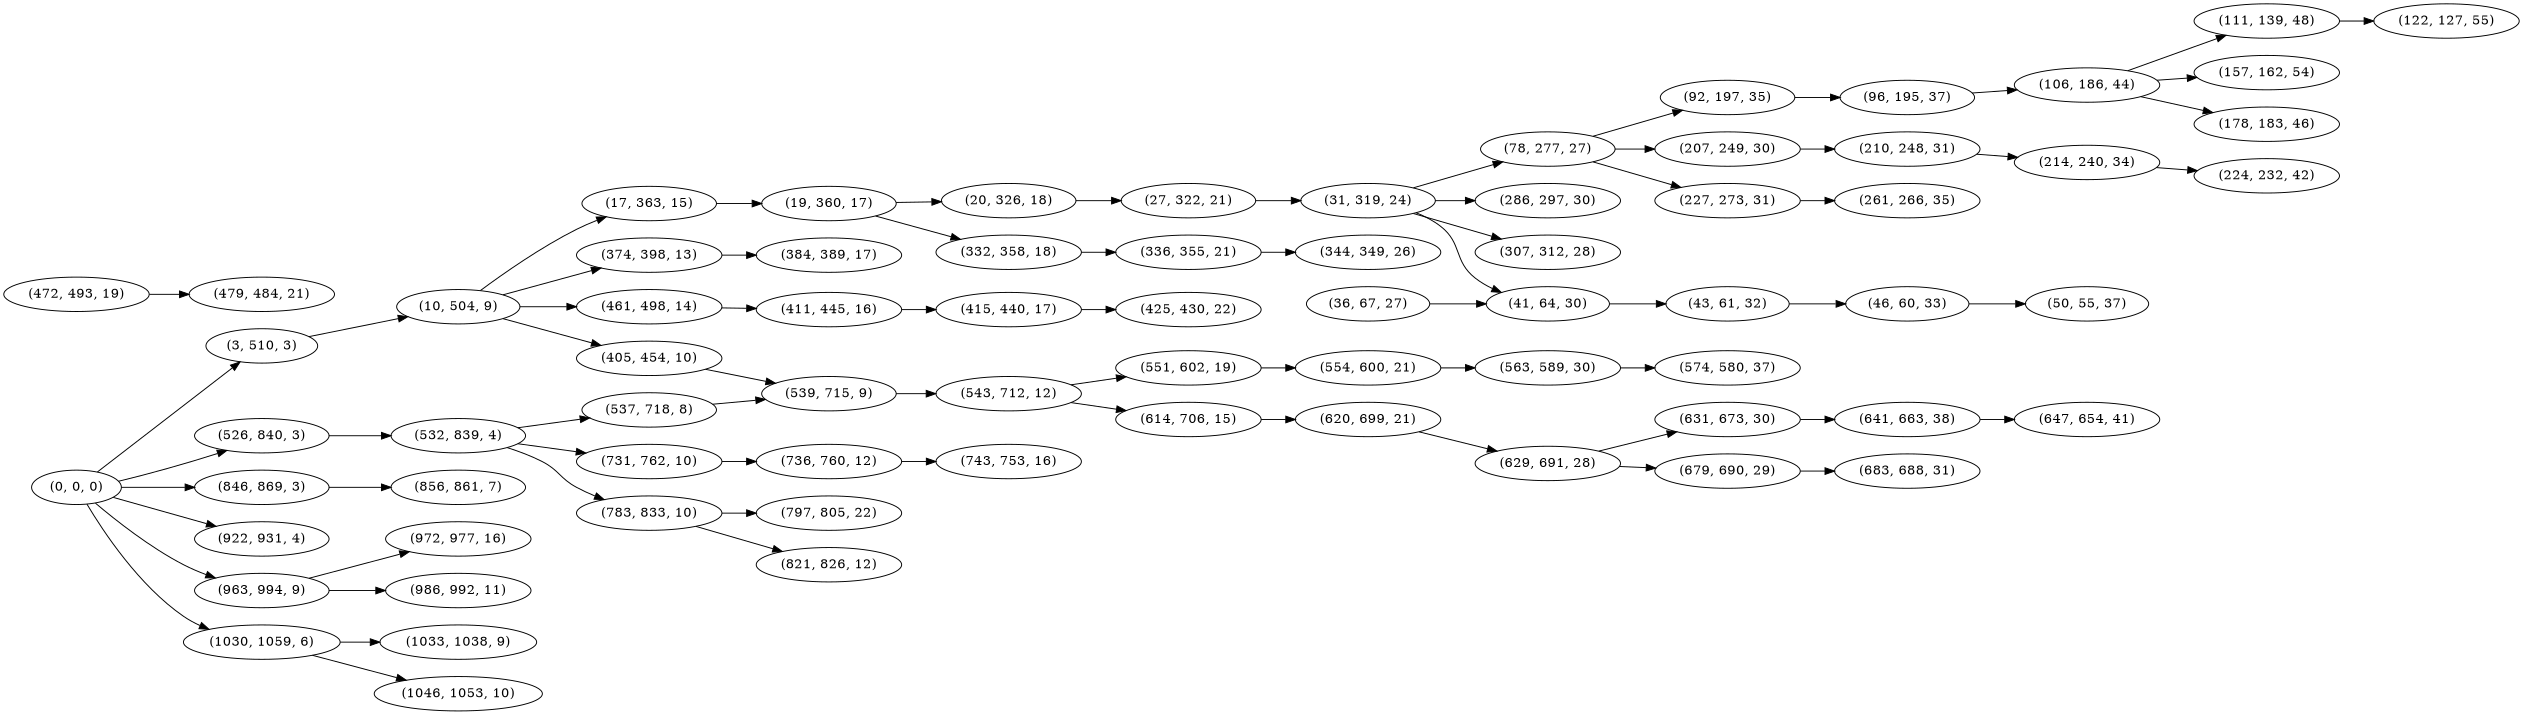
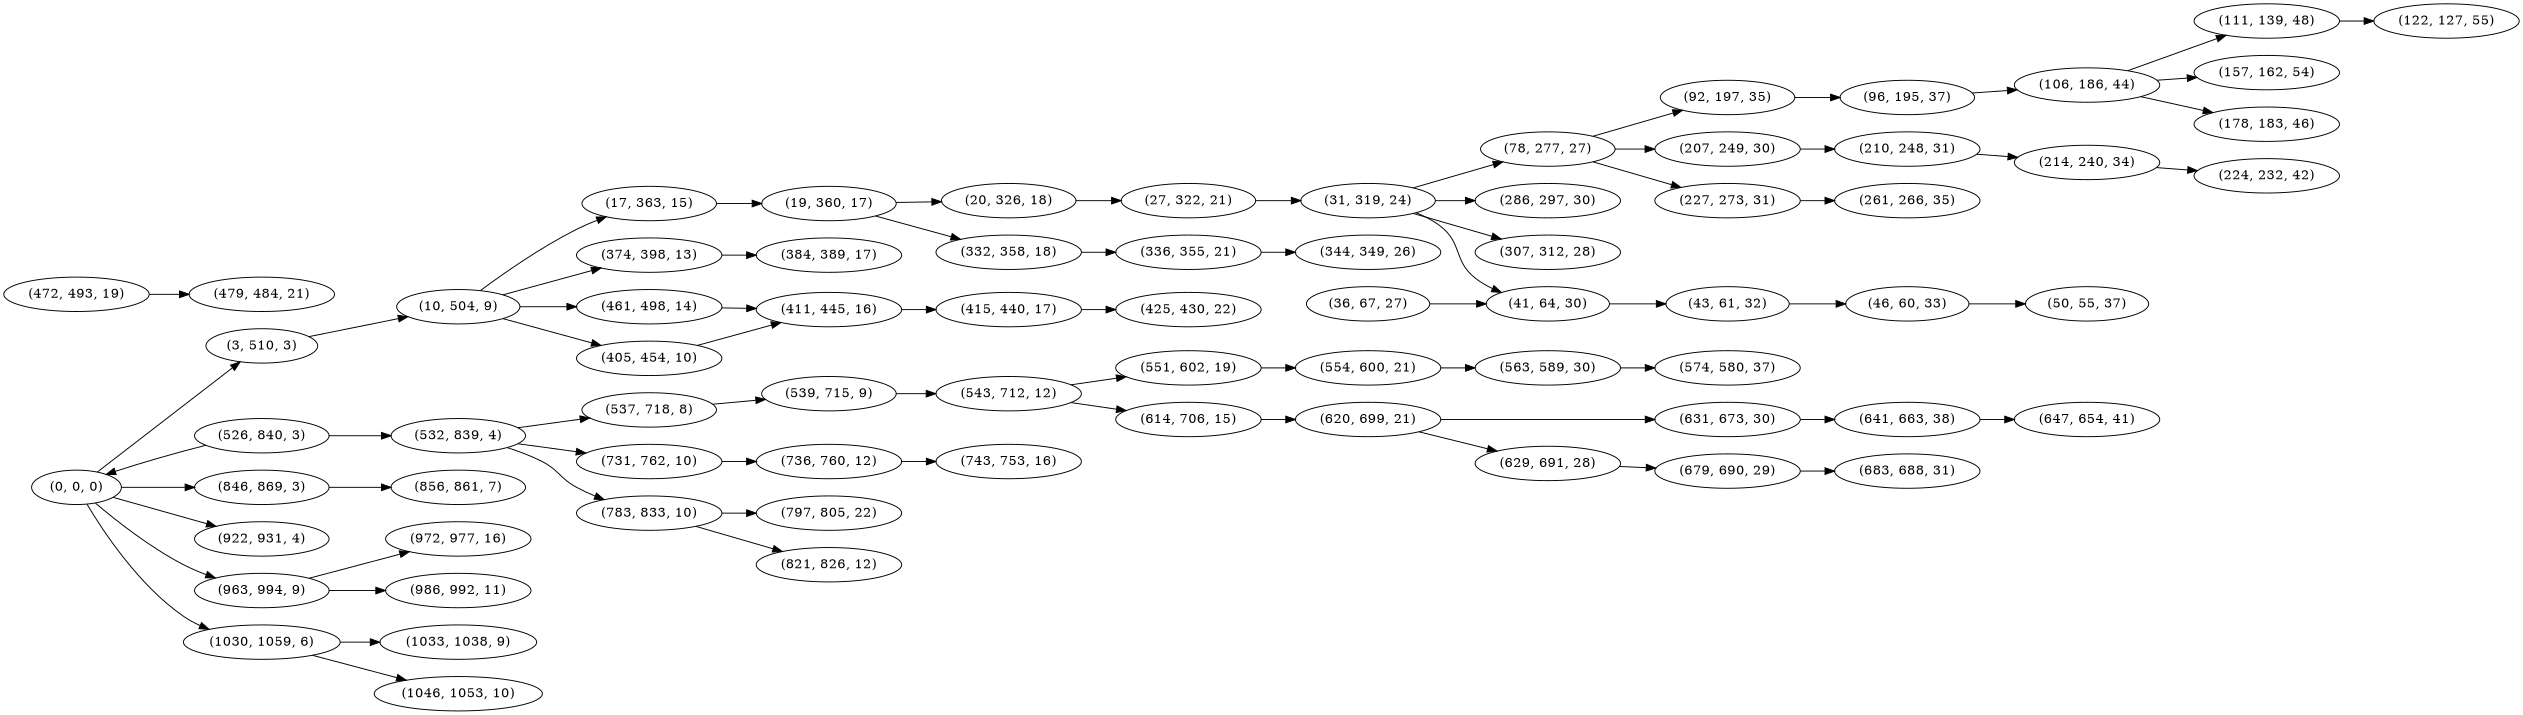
edge "(405, 454, 10)" -> "(539, 715, 9)": now "(405, 454, 10)" -> "(411, 445, 16)"
edge "(629, 691, 28)" -> "(631, 673, 30)": now "(620, 699, 21)" -> "(631, 673, 30)"
edge "(0, 0, 0)" -> "(526, 840, 3)": reversed
